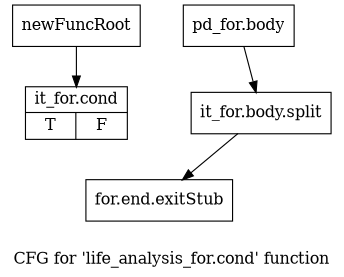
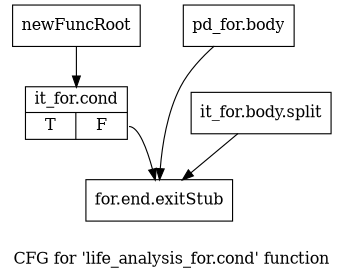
edge "pd_for.body" -> "it_for.body.split": now "pd_for.body" -> "for.end.exitStub"
edge "it_for.cond" -> "for.end.exitStub": added
